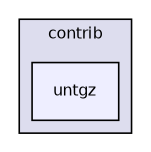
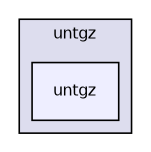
cluster "contrib": label "contrib" -> "untgz"
